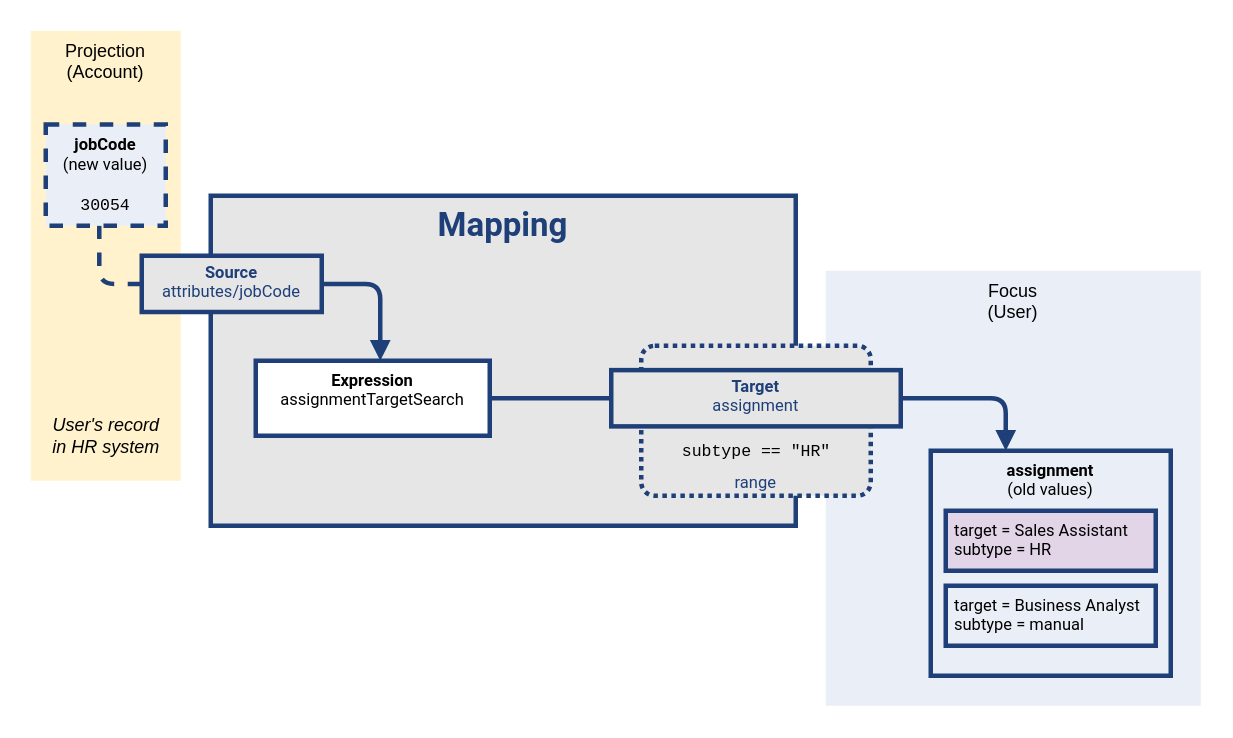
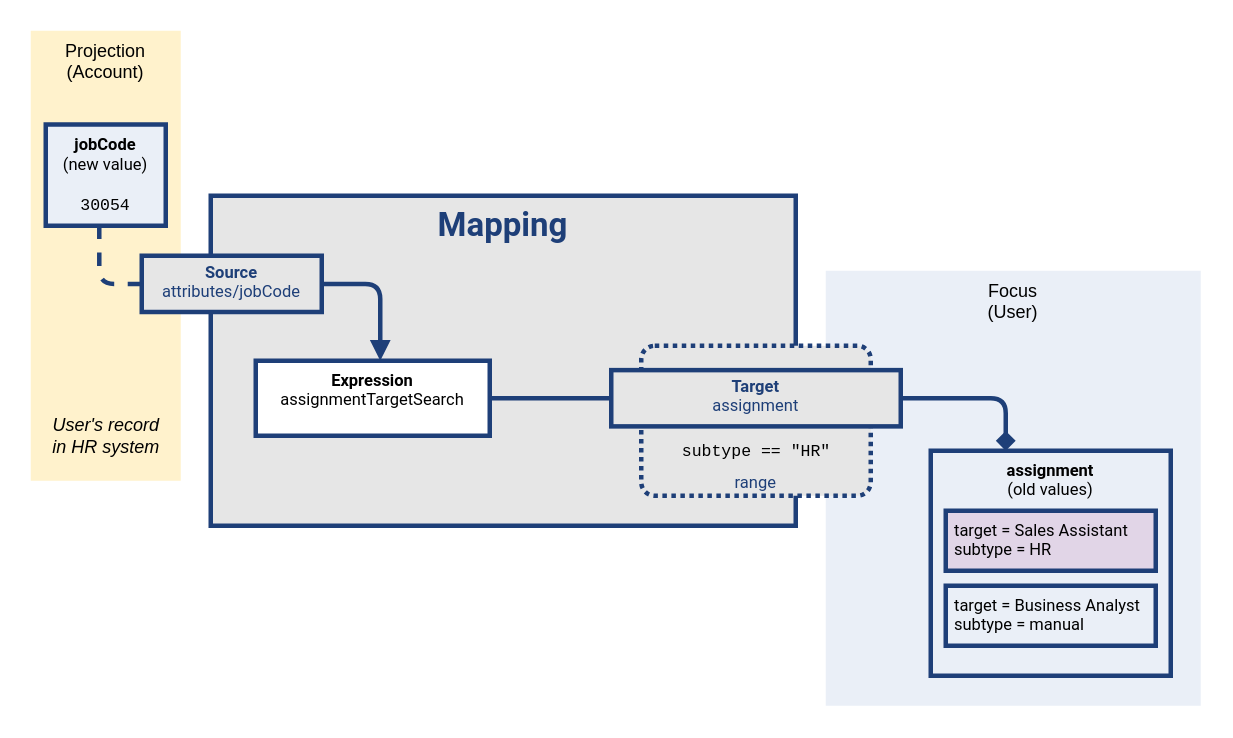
node "jobCode (new value) 30054": style dashed -> solid
edge "Target assignment" -> "assignment (old values)": arrowhead block -> diamond
